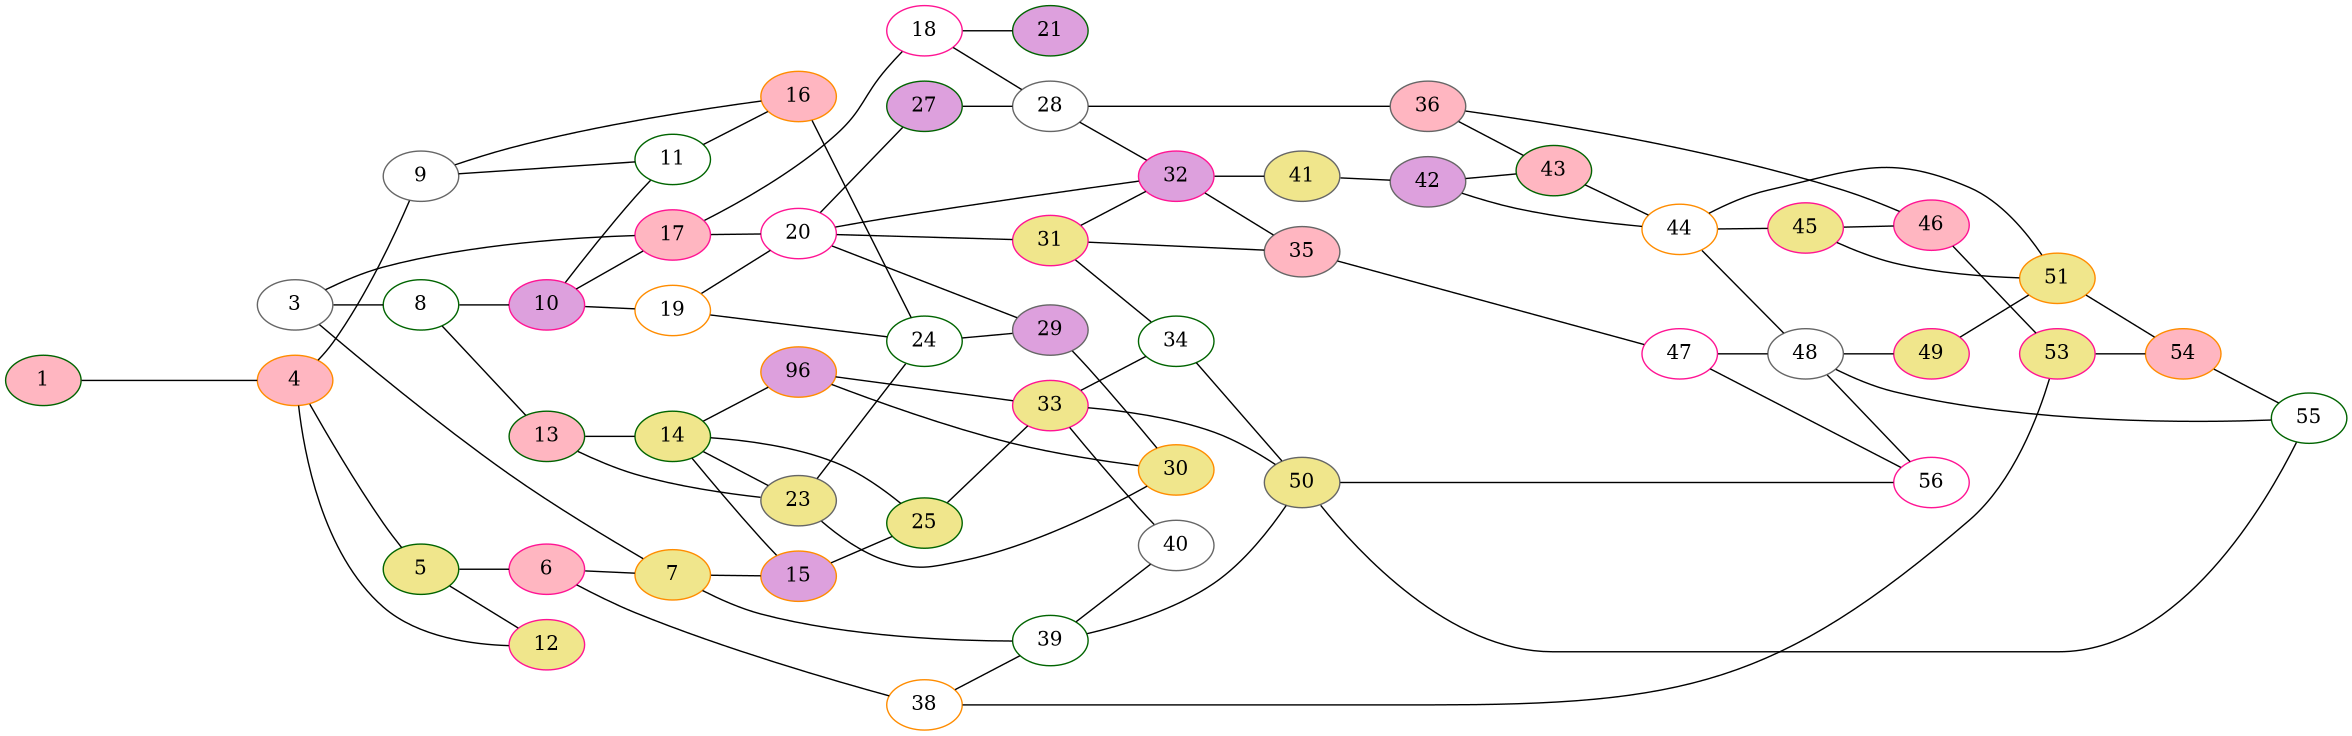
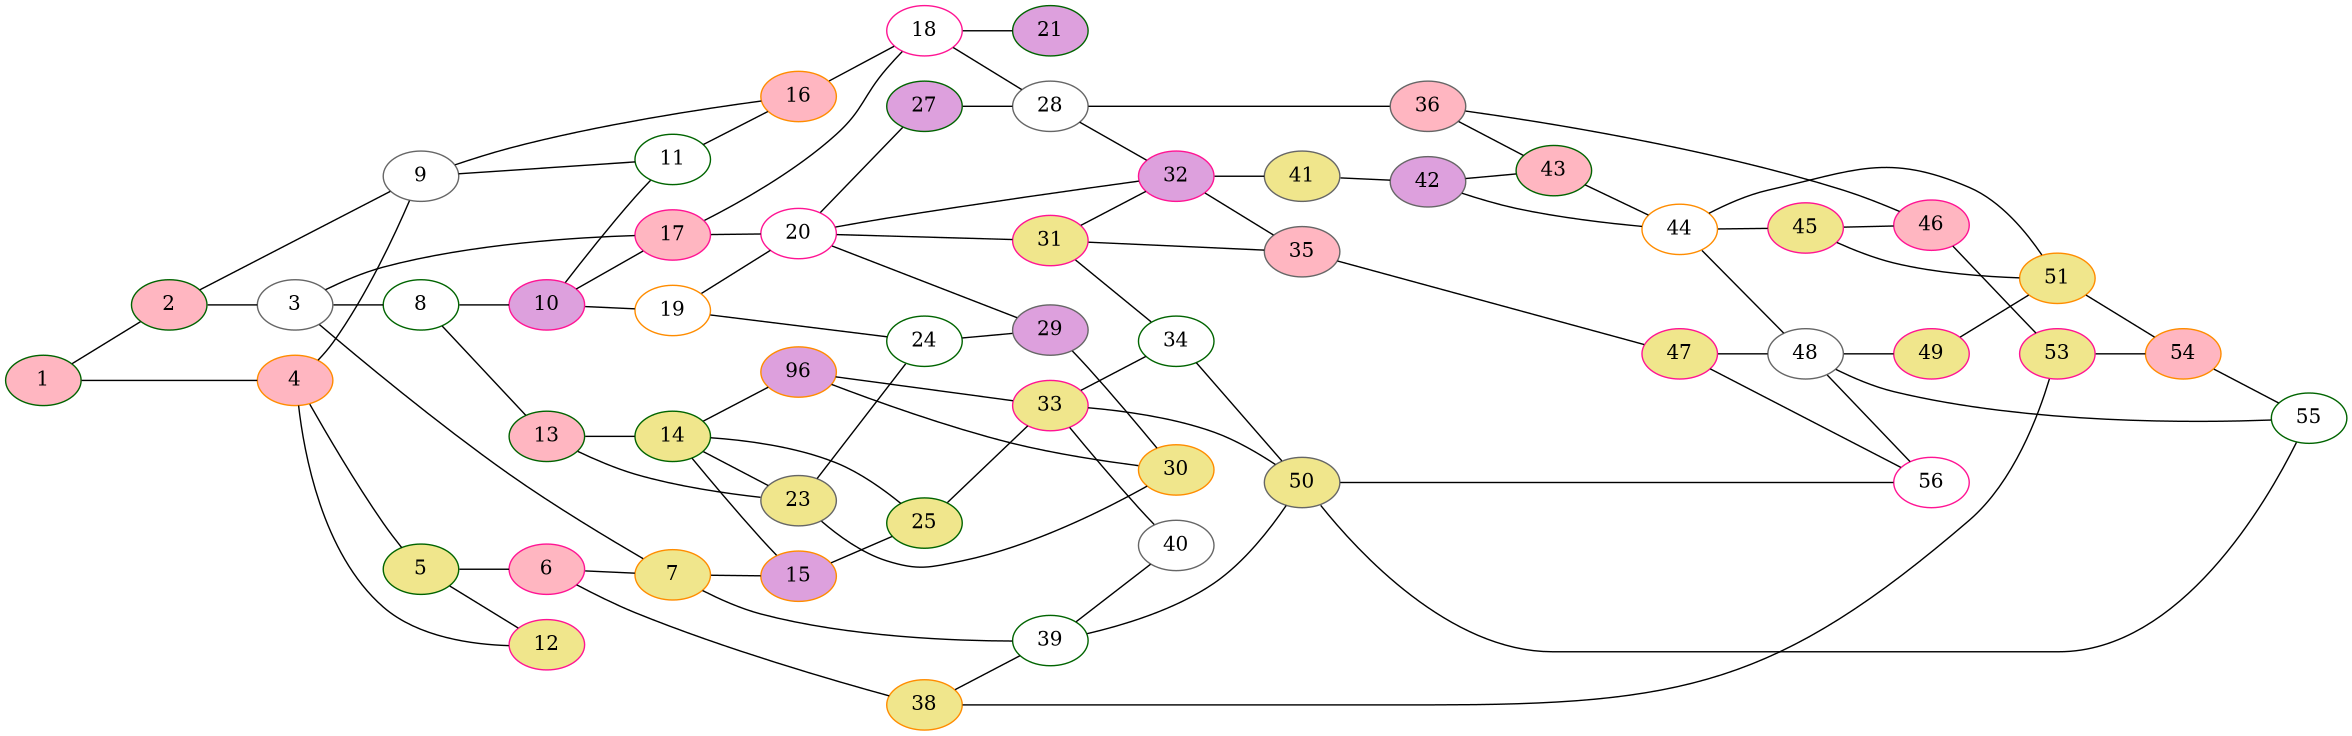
edge "16" -- "24": now "16" -- "18"
node "2": added
node "47": fillcolor white -> khaki
node "38": fillcolor white -> khaki
